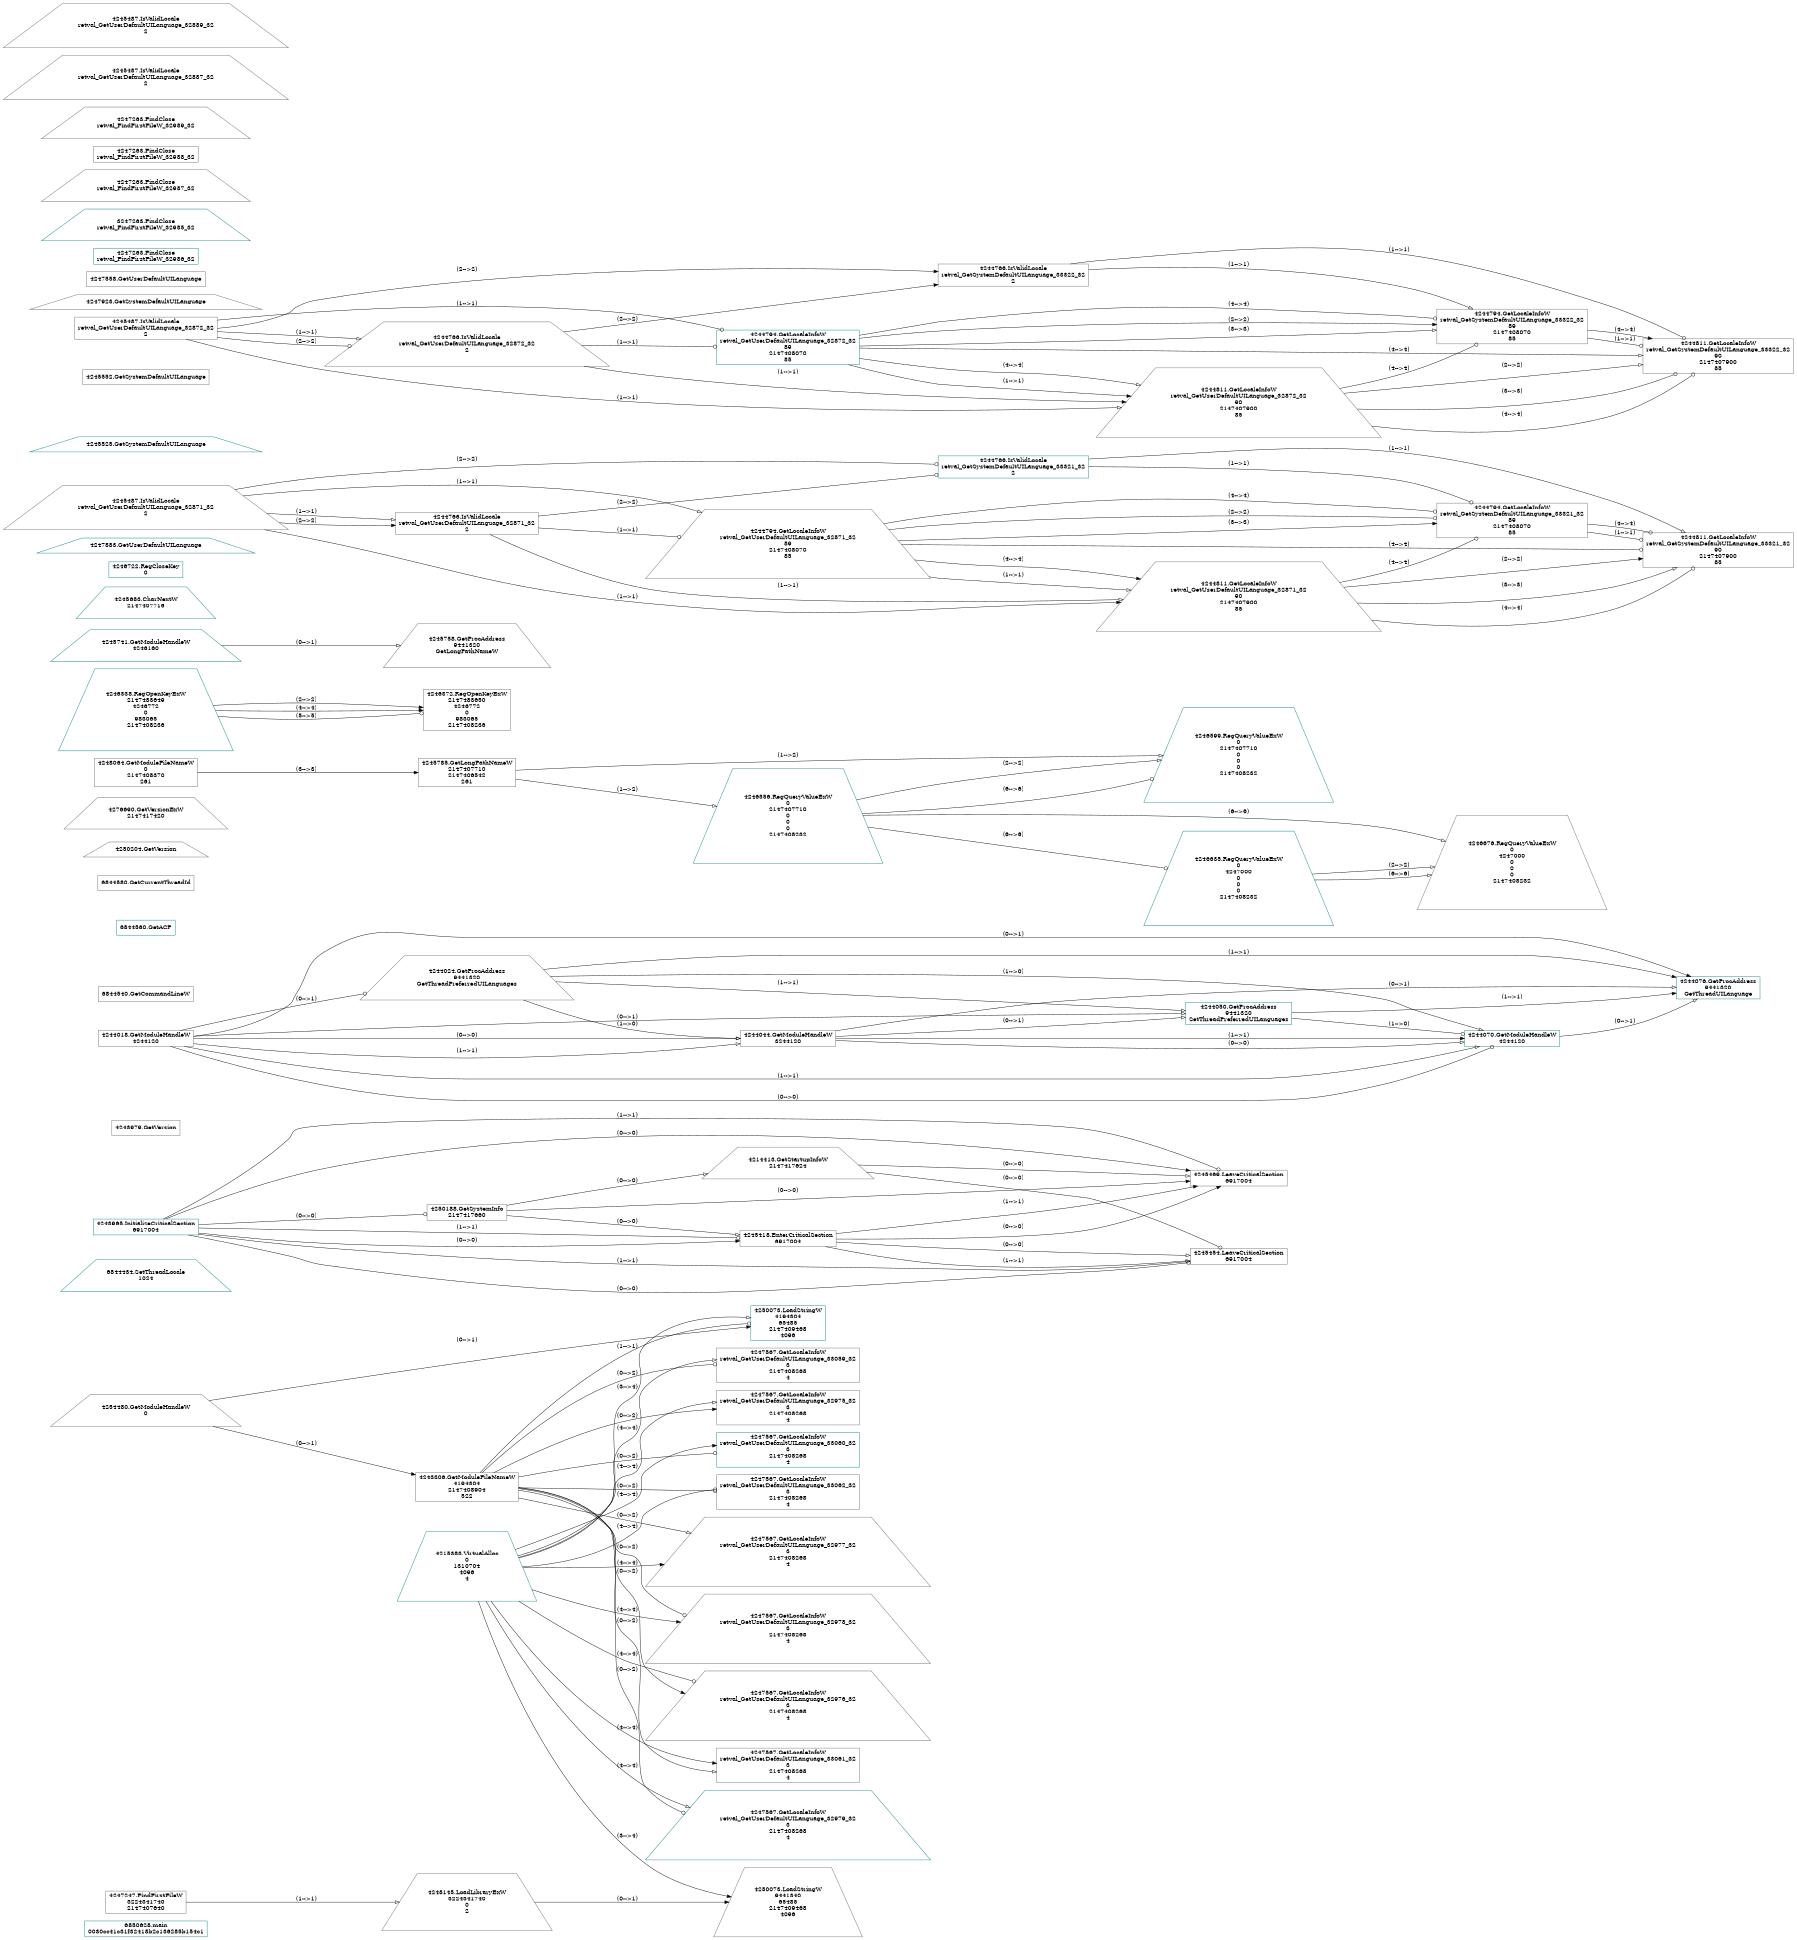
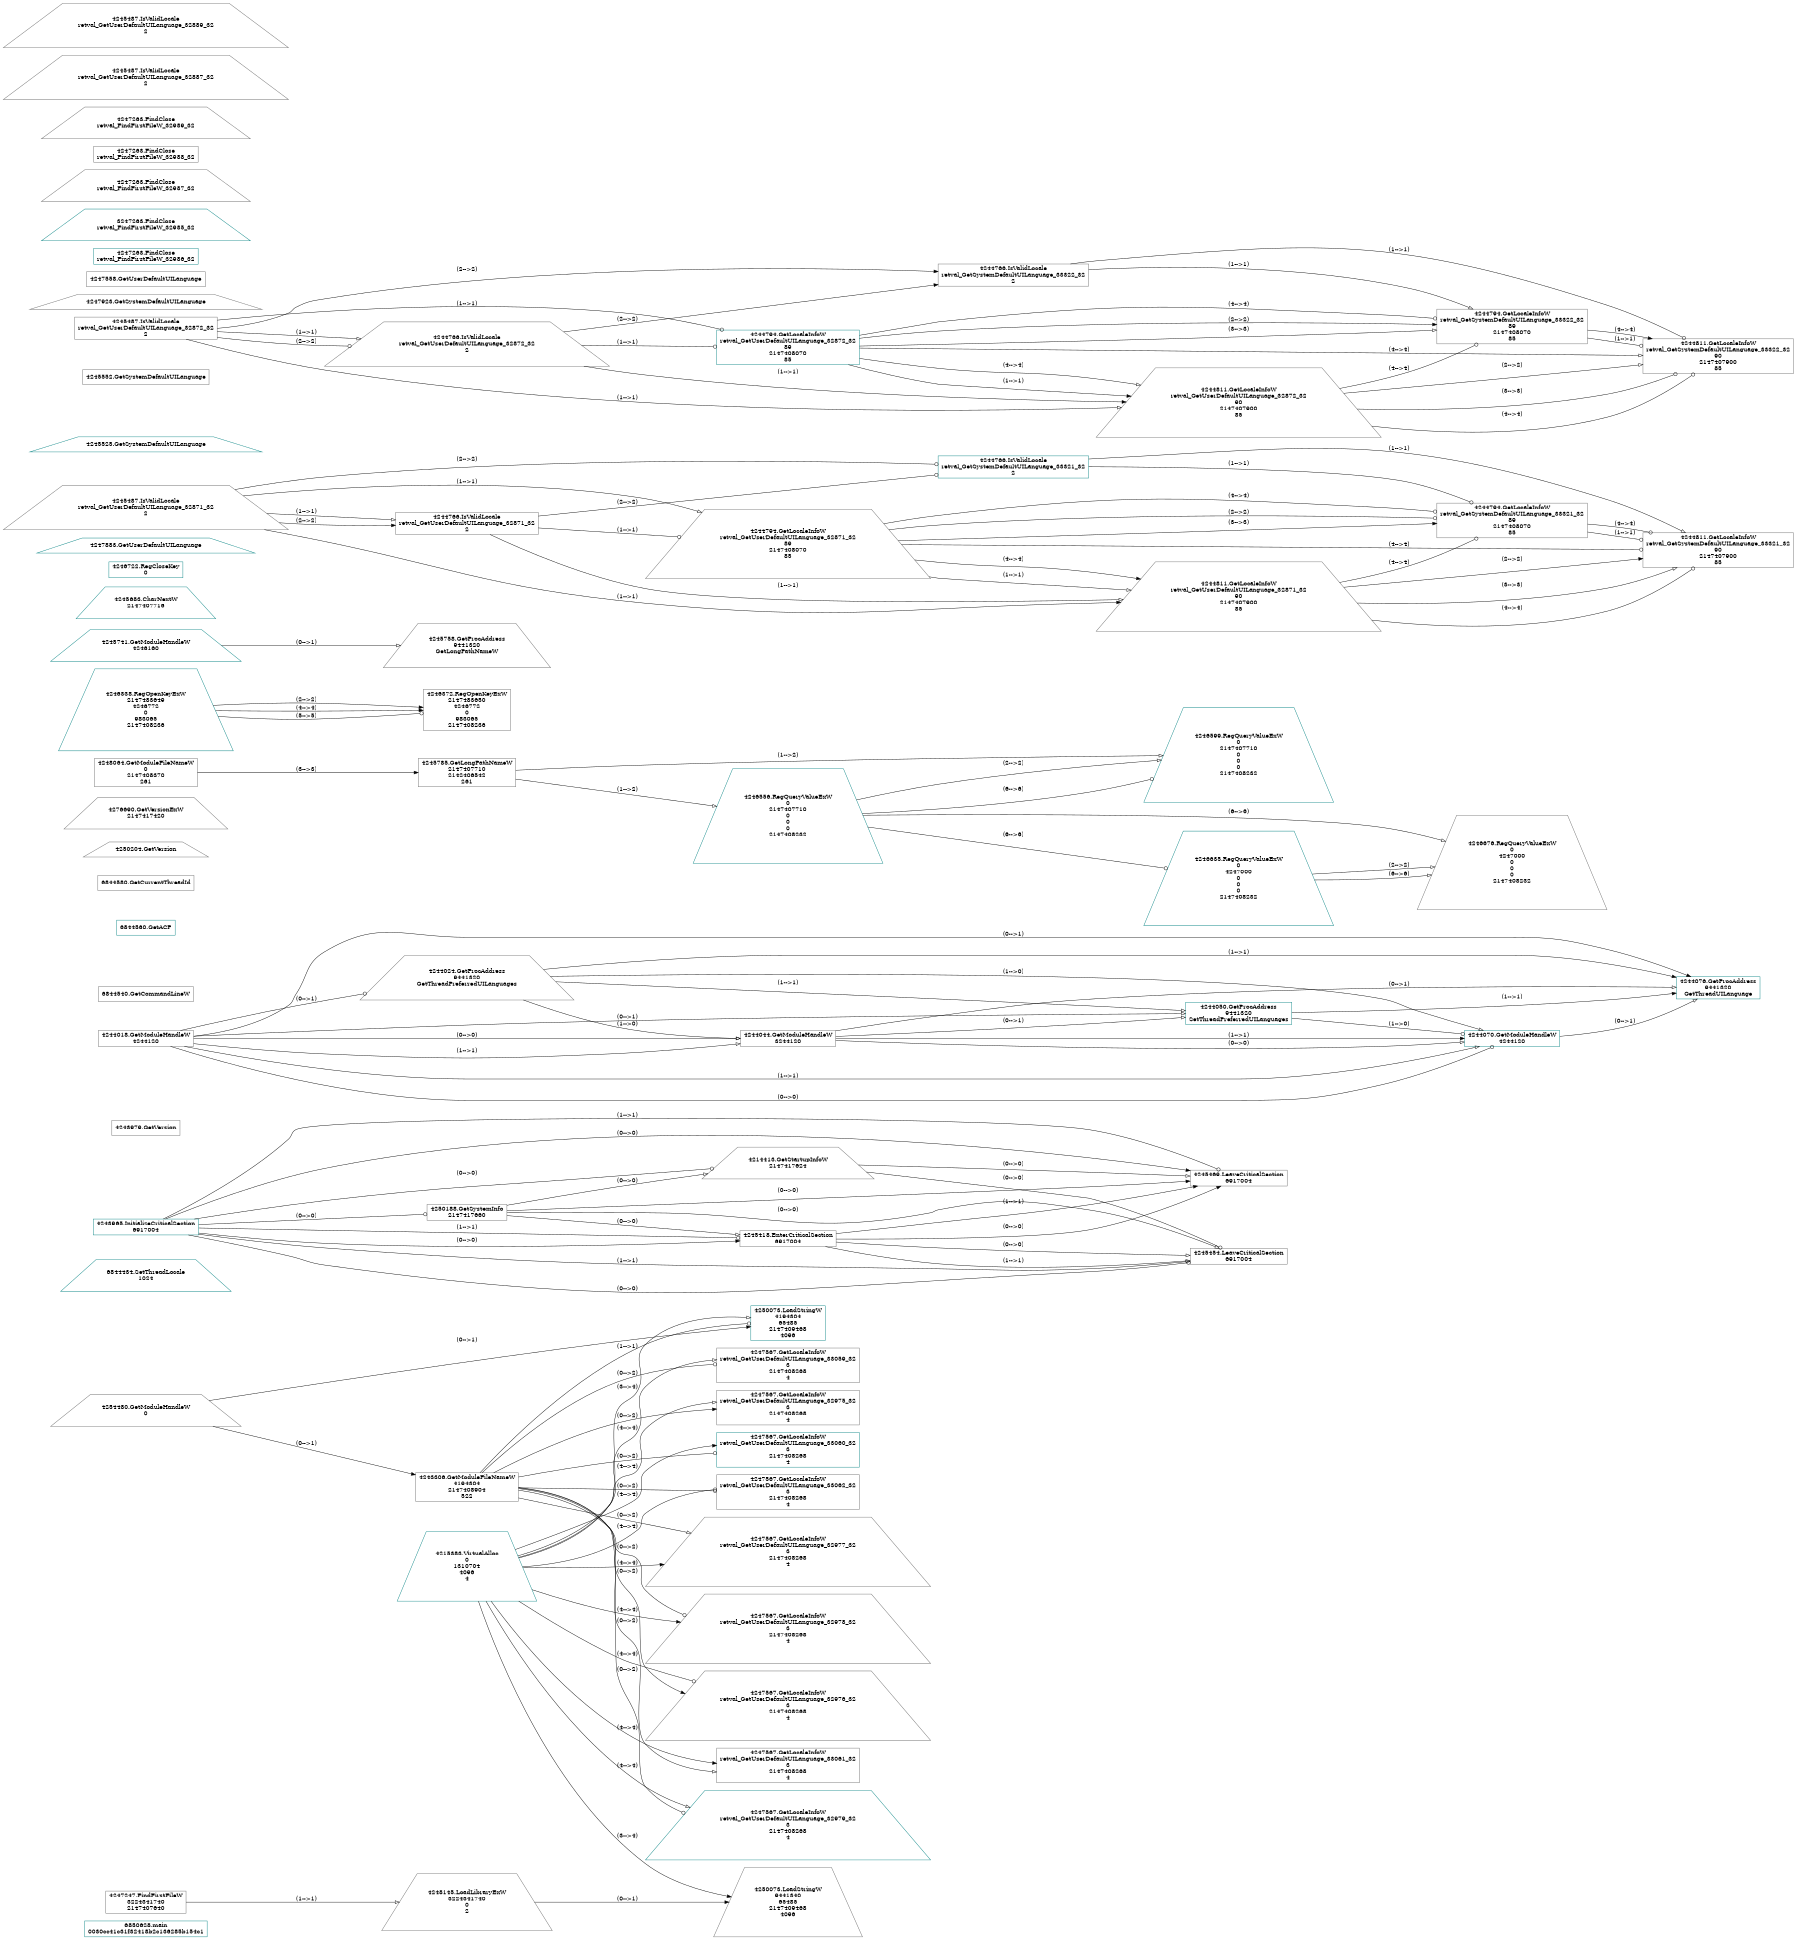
node "4245785.GetLongPathNameW 2147407710 2147406542 261": label "4245785.GetLongPathNameW 2147407710 2147406542 261" -> "4245785.GetLongPathNameW 2147407710 2142406542 261"
edge "4243965.InitializeCriticalSection 6917004" -> "4214413.GetStartupInfoW 2147417624": added, label "(0-->0)"
edge "4250188.GetSystemInfo 2147417660" -> "4245454.LeaveCriticalSection 6917004": added, label "(0-->0)"
